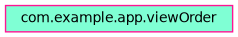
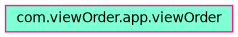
node "com.example.app.viewOrder": label "com.example.app.viewOrder" -> "com.viewOrder.app.viewOrder"
